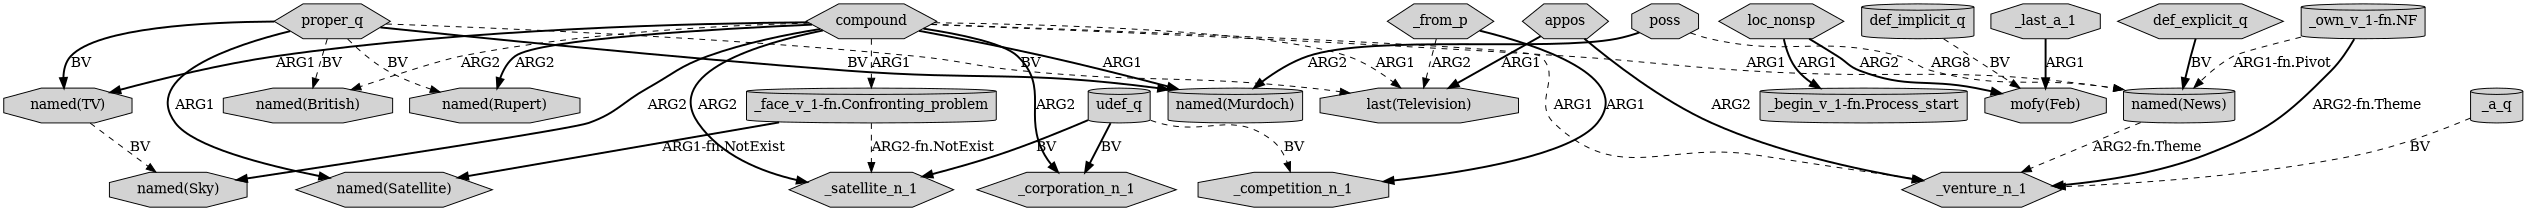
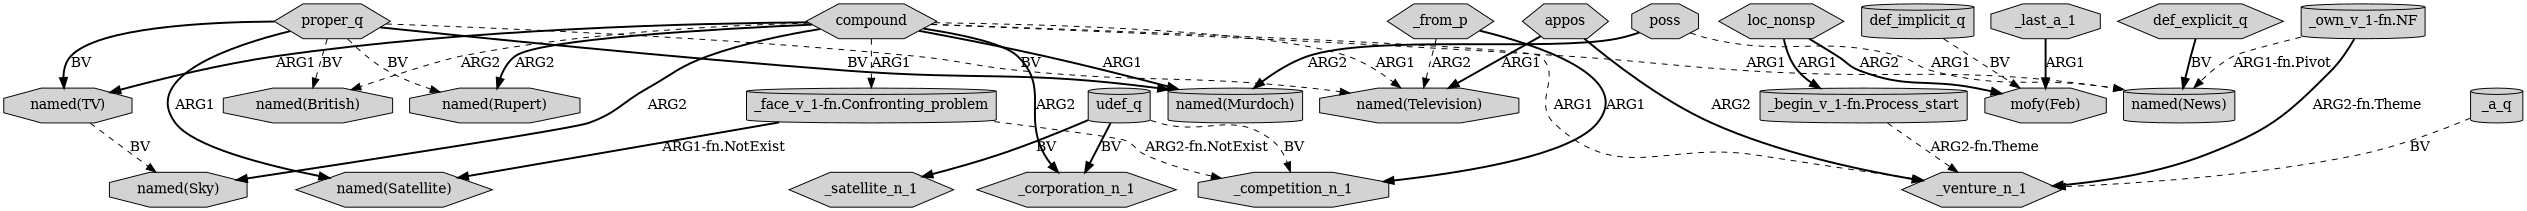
edge "poss" -> "named(News)": label "ARG8" -> "ARG1"
edge "compound" -> "_satellite_n_1": removed, label "ARG2"
node "last(Television)": label "last(Television)" -> "named(Television)"
edge "_face_v_1-fn.Confronting_problem" -> "_satellite_n_1": now "_face_v_1-fn.Confronting_problem" -> "_competition_n_1"
edge "named(News)" -> "_venture_n_1": now "_begin_v_1-fn.Process_start" -> "_venture_n_1"
